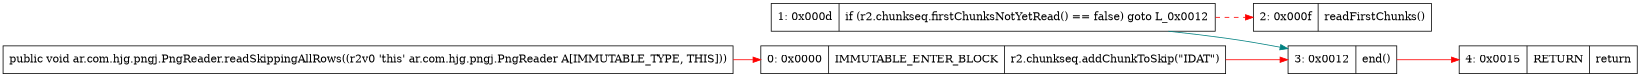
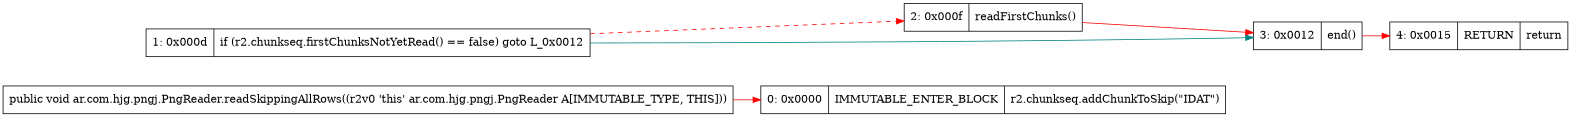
edge "0: 0x0000" -> "3: 0x0012": now "2: 0x000f" -> "3: 0x0012"
